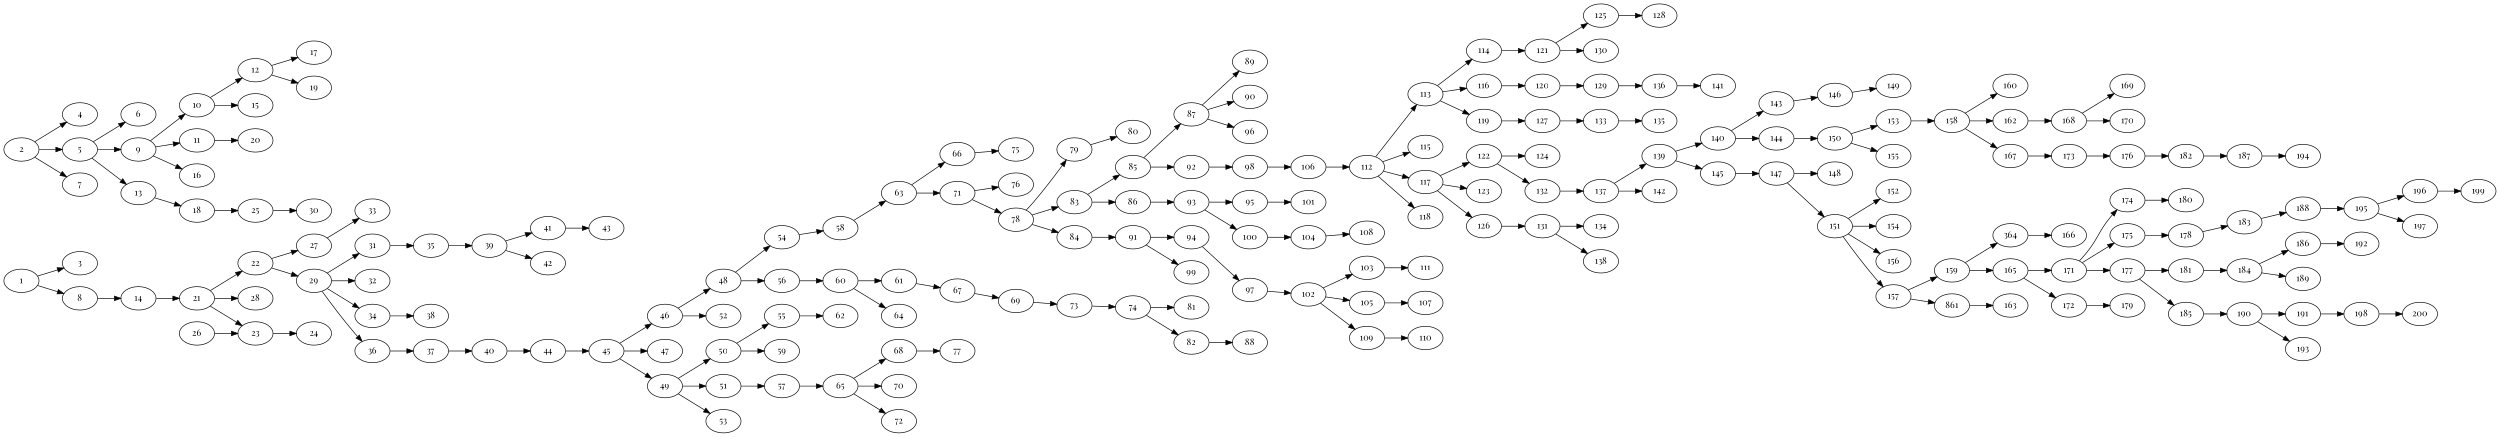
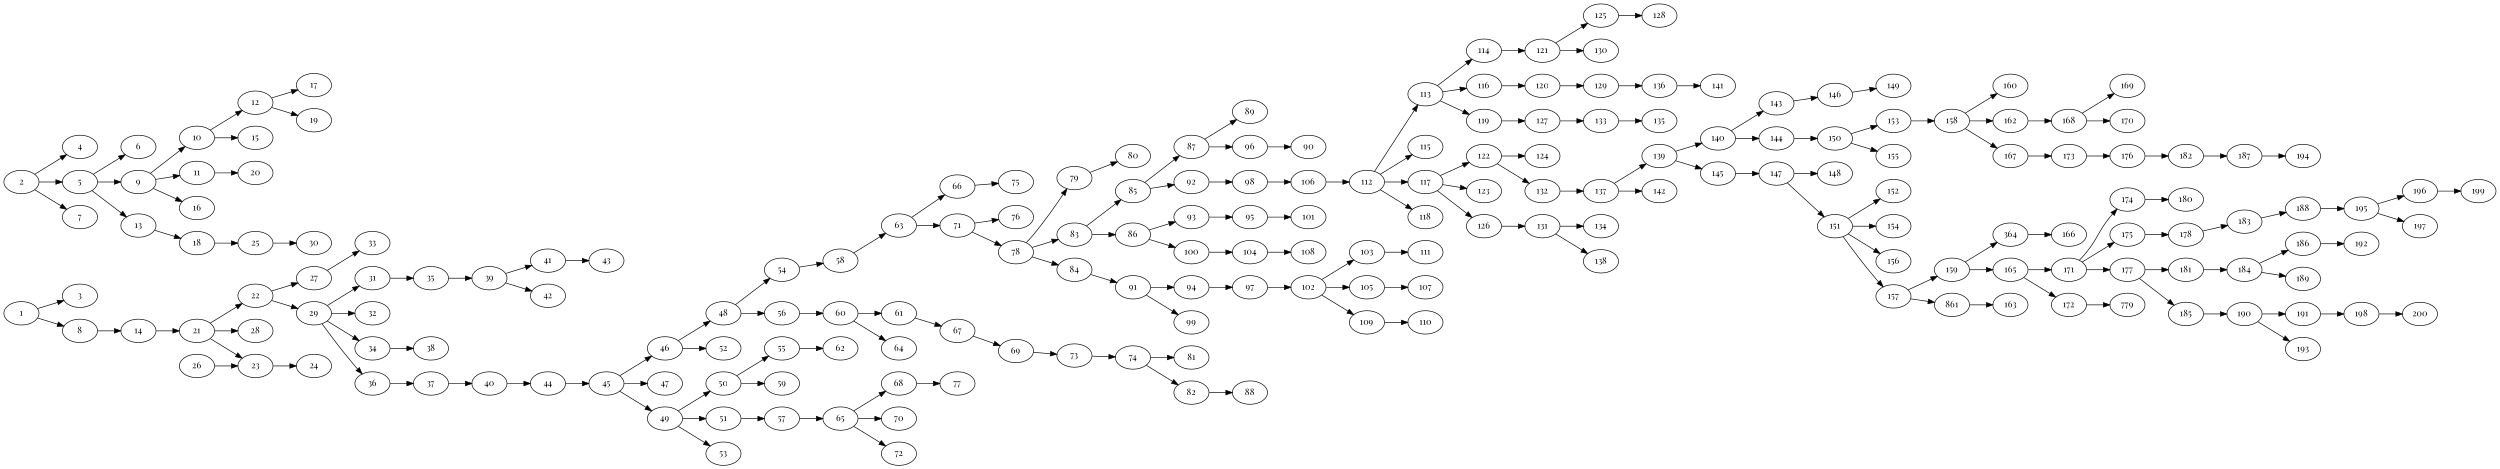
edge "87" -> "90": now "96" -> "90"
edge "93" -> "100": now "86" -> "100"
node "179": label "179" -> "779"
